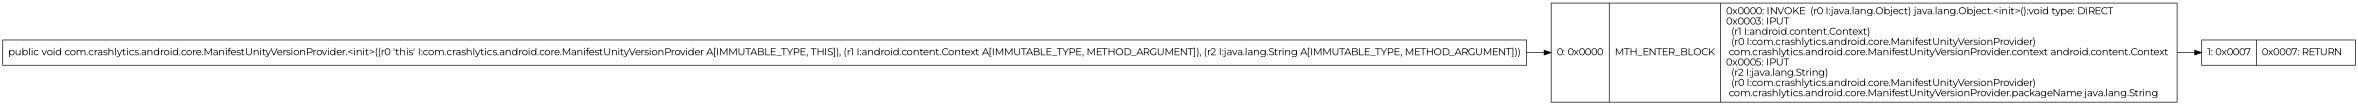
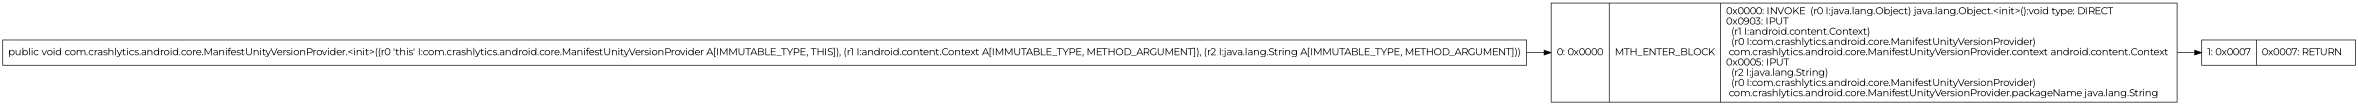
node "0: 0x0000": text "0x0003: IPUT" -> "0x0903: IPUT"
